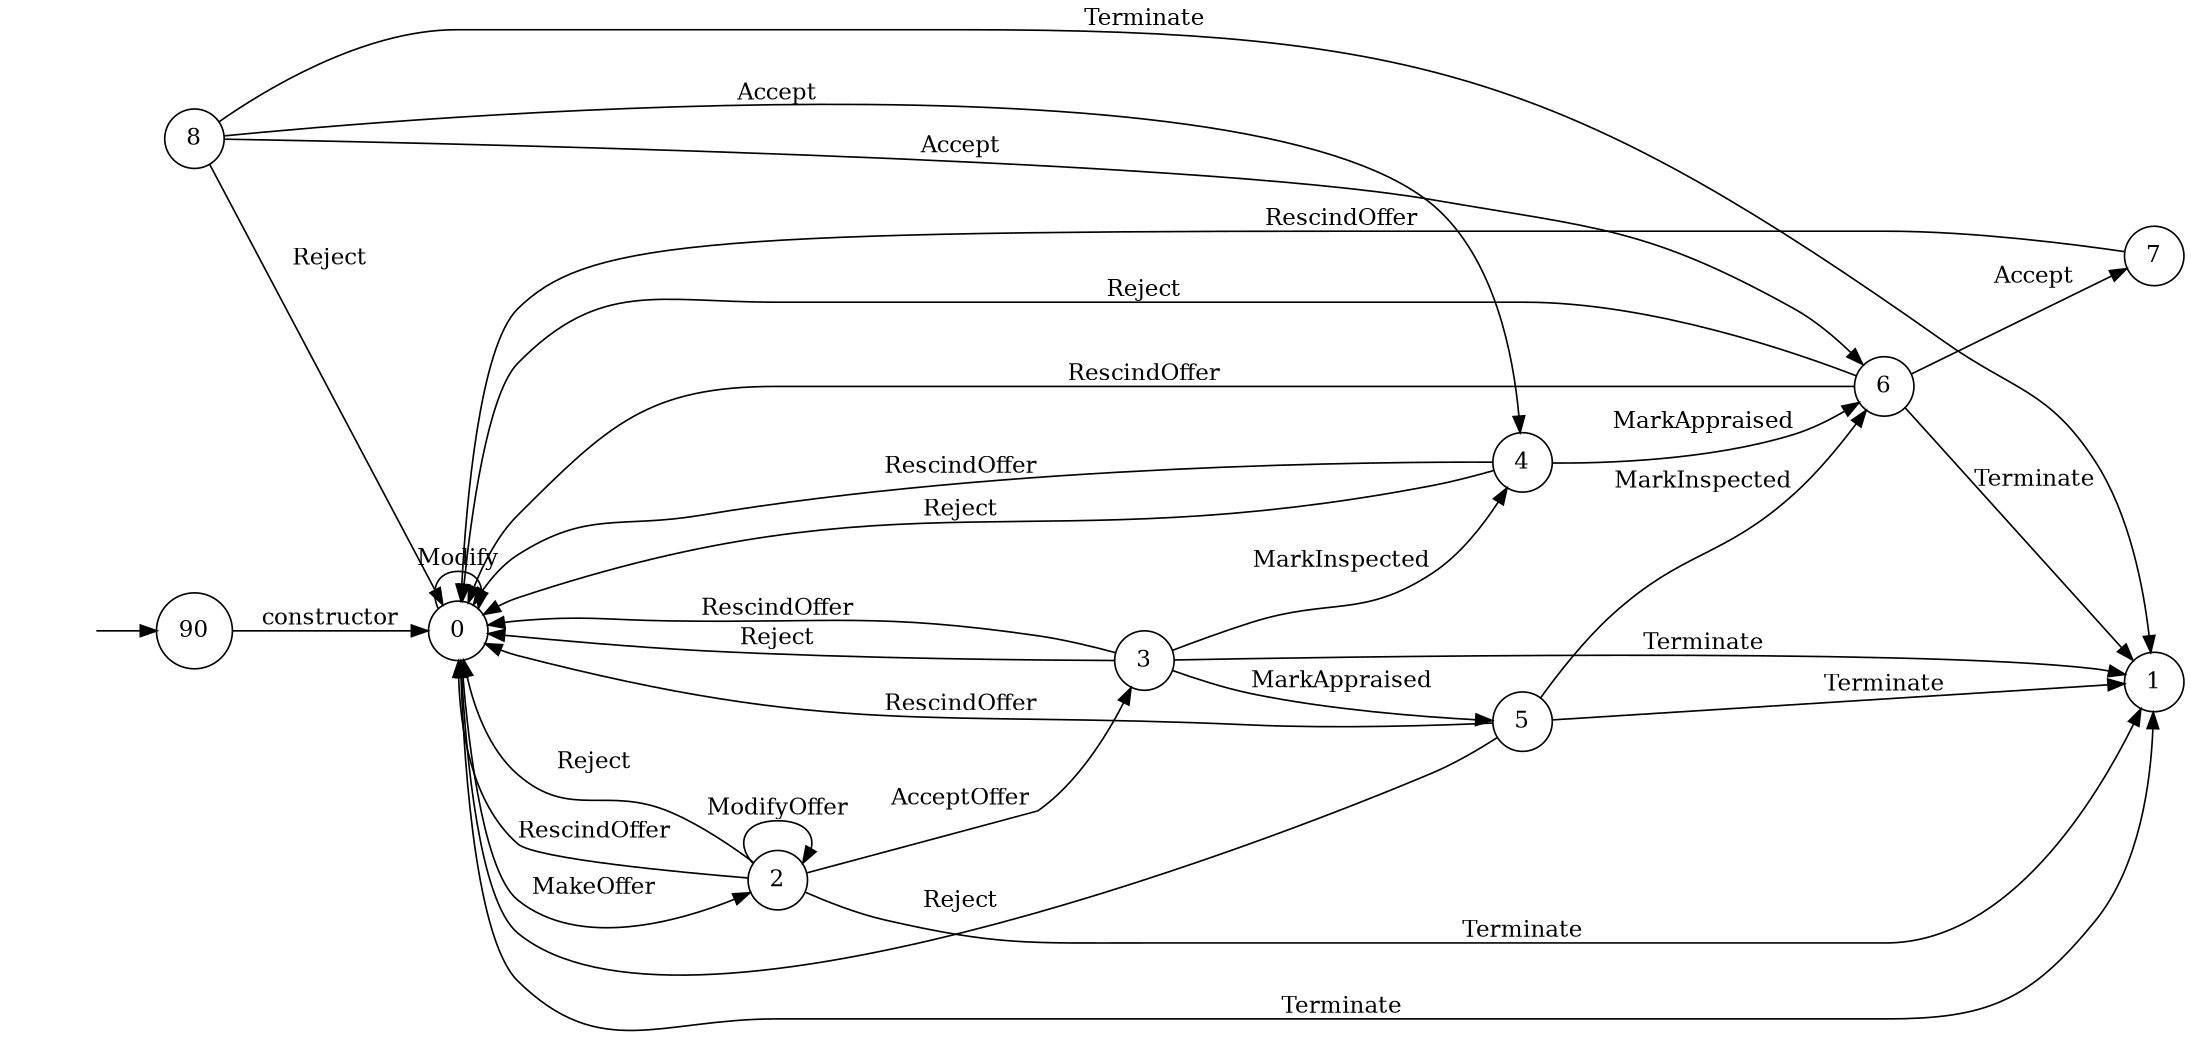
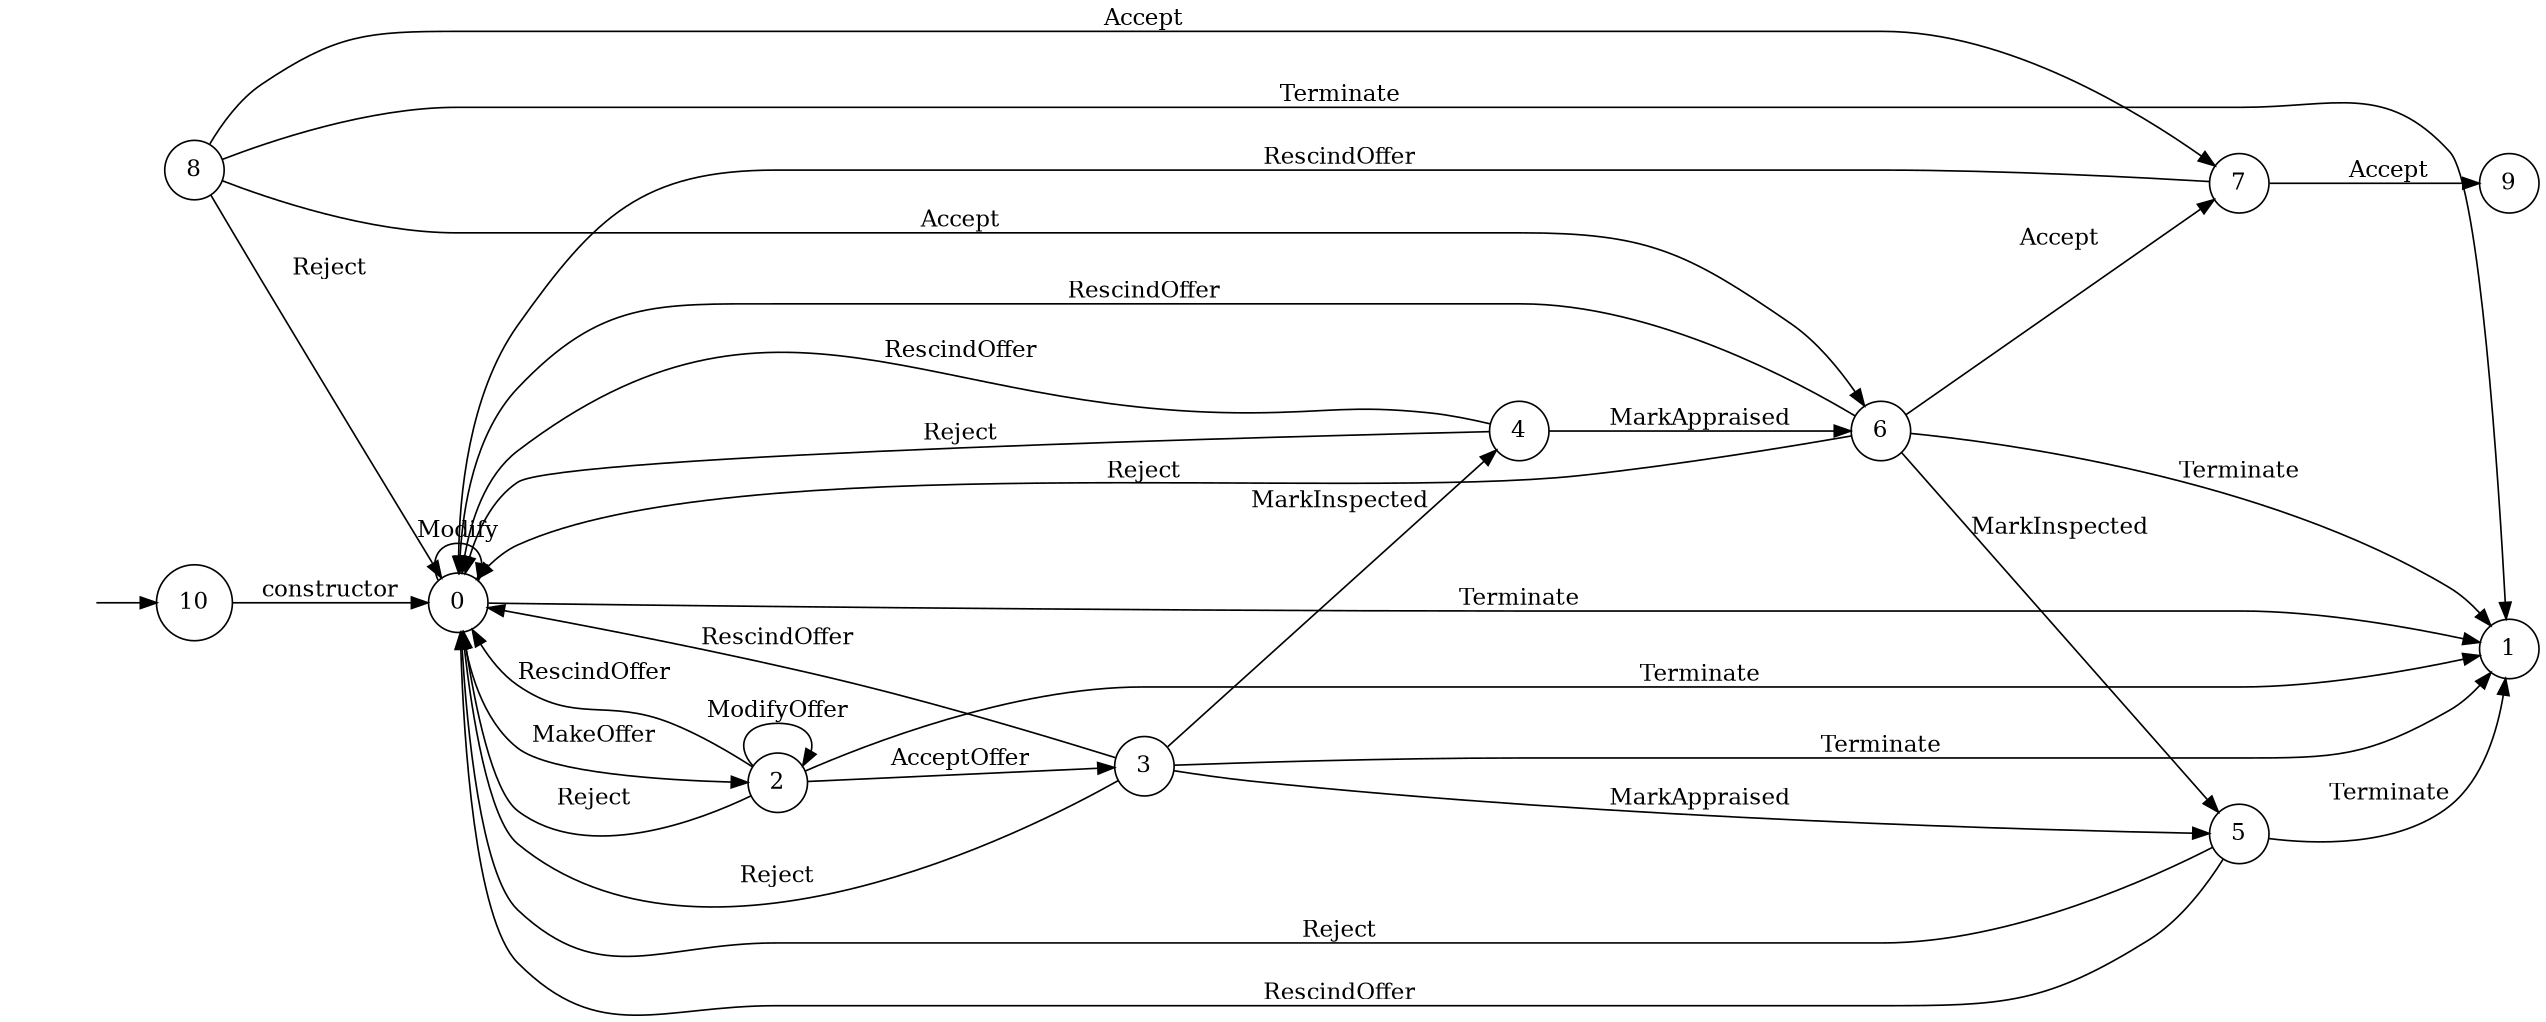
edge "8" -> "4": now "8" -> "7"
node "9": added
edge "5" -> "6": reversed
node "90": label "90" -> "10"
